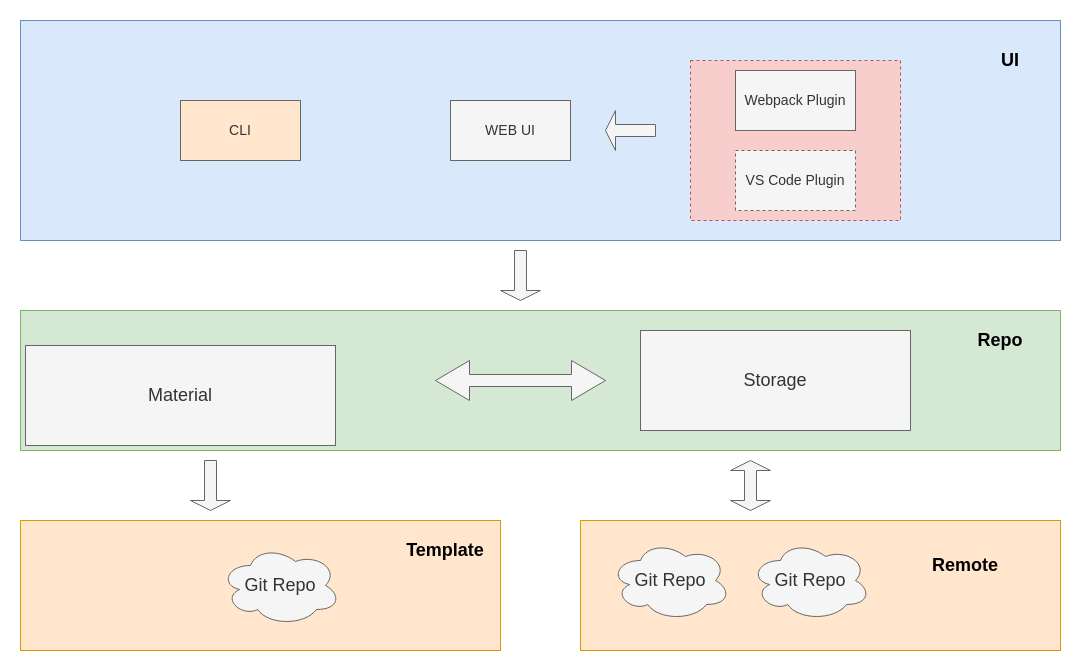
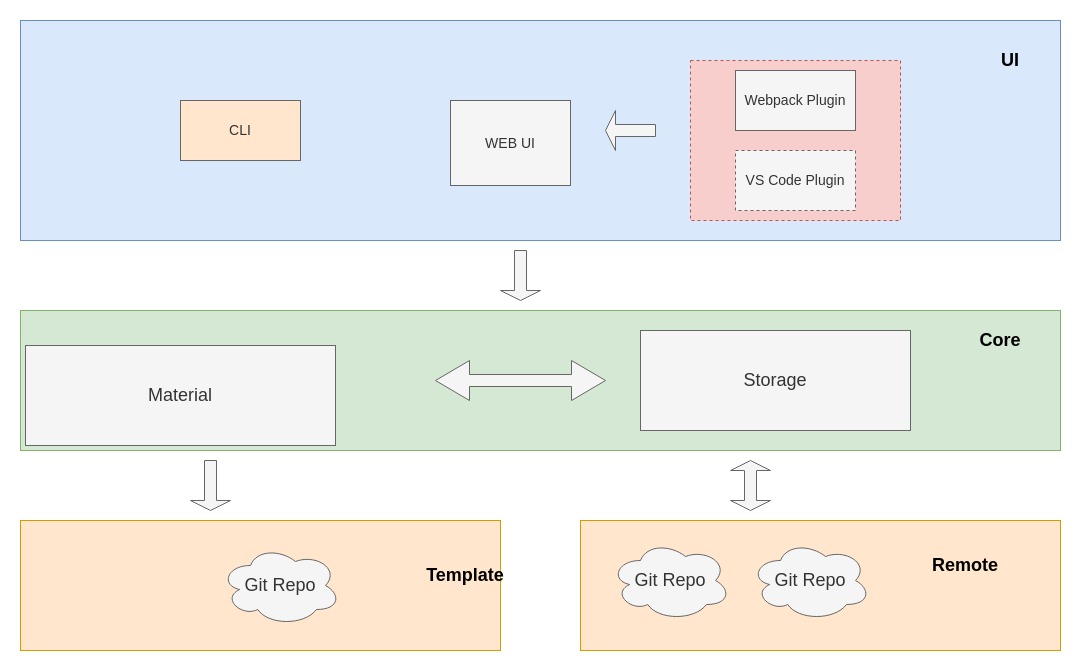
node "WEB UI": size 120x60 -> 120x85
node "Repo": label "Repo" -> "Core"
node "Template": moved (446, 551) -> (466, 576)
